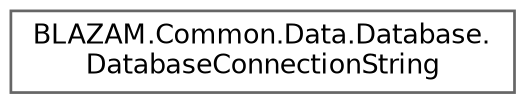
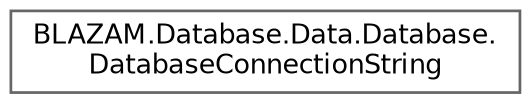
node "BLAZAM.Common.Data.Database. DatabaseConnectionString": label "BLAZAM.Common.Data.Database. DatabaseConnectionString" -> "BLAZAM.Database.Data.Database. DatabaseConnectionString"
